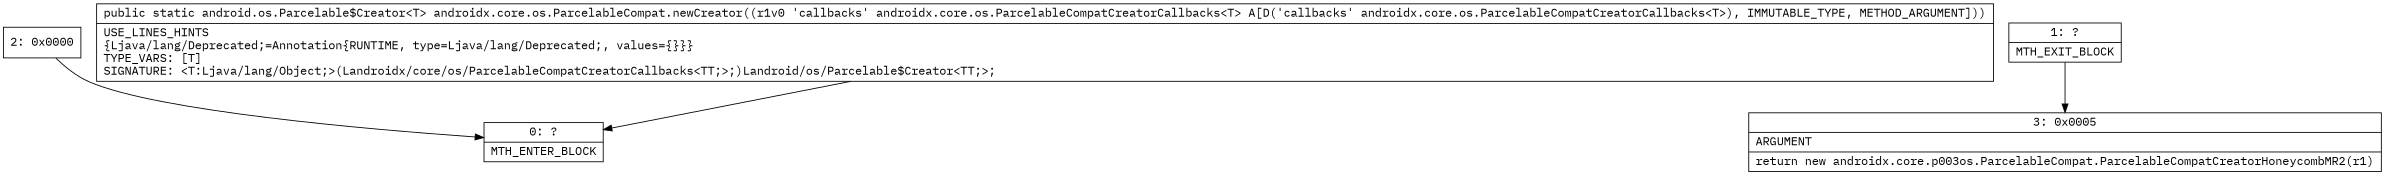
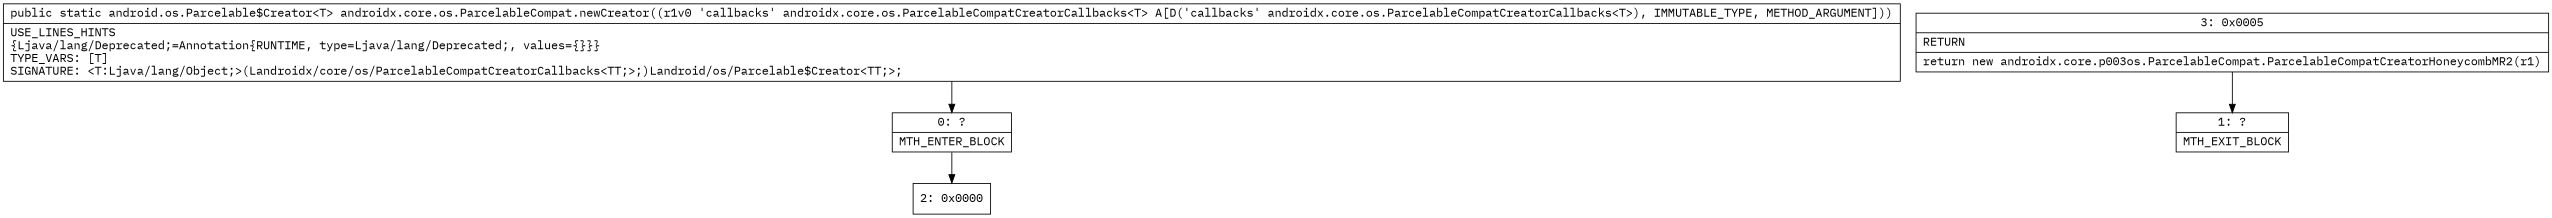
edge "1: ?" -> "3: 0x0005": reversed
edge "2: 0x0000" -> "0: ?": reversed
node "3: 0x0005": text "ARGUMENT" -> "RETURN"
